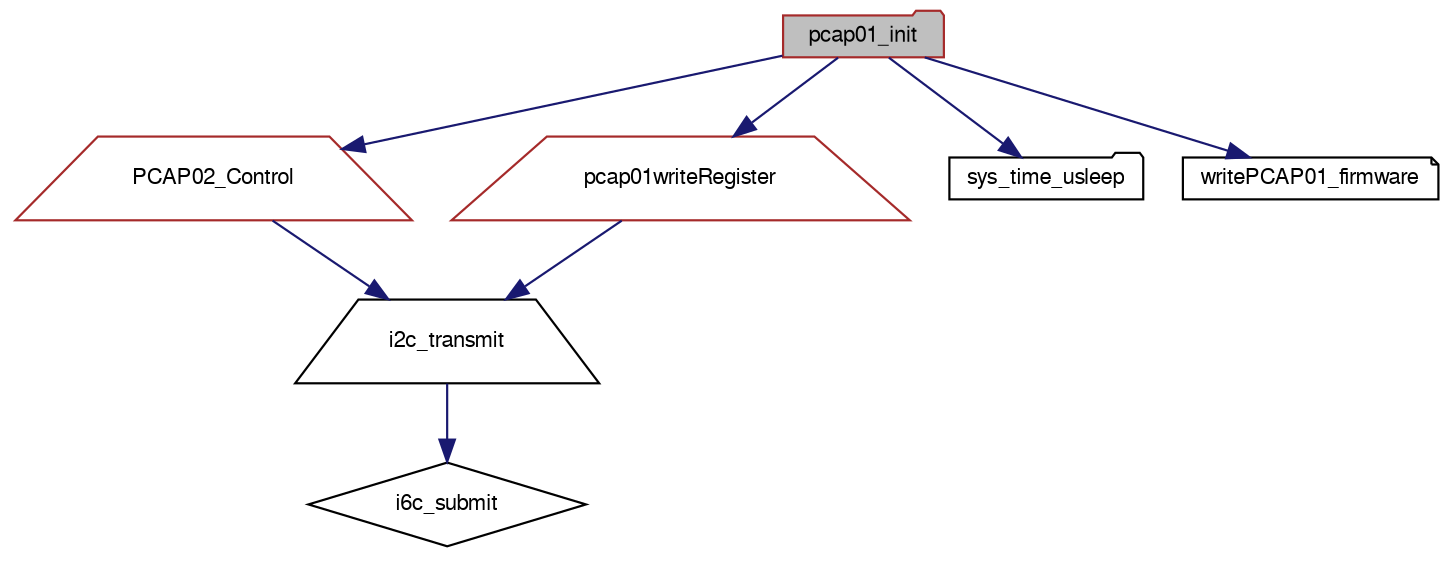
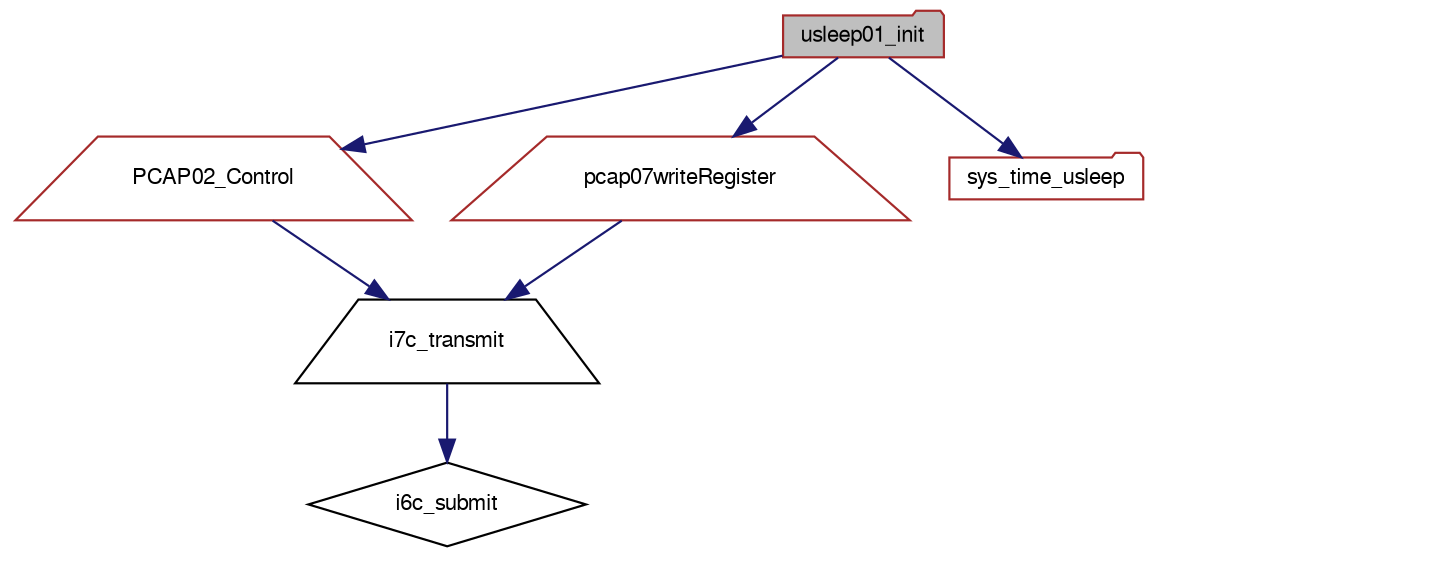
node "pcap01_init": label "pcap01_init" -> "usleep01_init"
node "pcap01writeRegister": label "pcap01writeRegister" -> "pcap07writeRegister"
node "sys_time_usleep": color black -> brown
node "writePCAP01_firmware": removed
node "i2c_transmit": label "i2c_transmit" -> "i7c_transmit"
